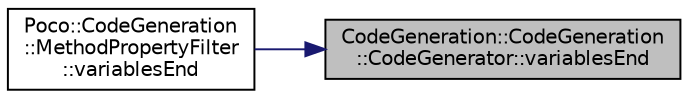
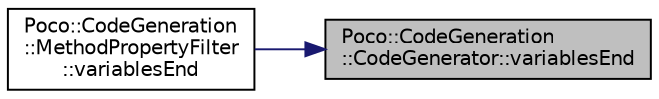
node "CodeGeneration::CodeGeneration ::CodeGenerator::variablesEnd": label "CodeGeneration::CodeGeneration ::CodeGenerator::variablesEnd" -> "Poco::CodeGeneration ::CodeGenerator::variablesEnd"
